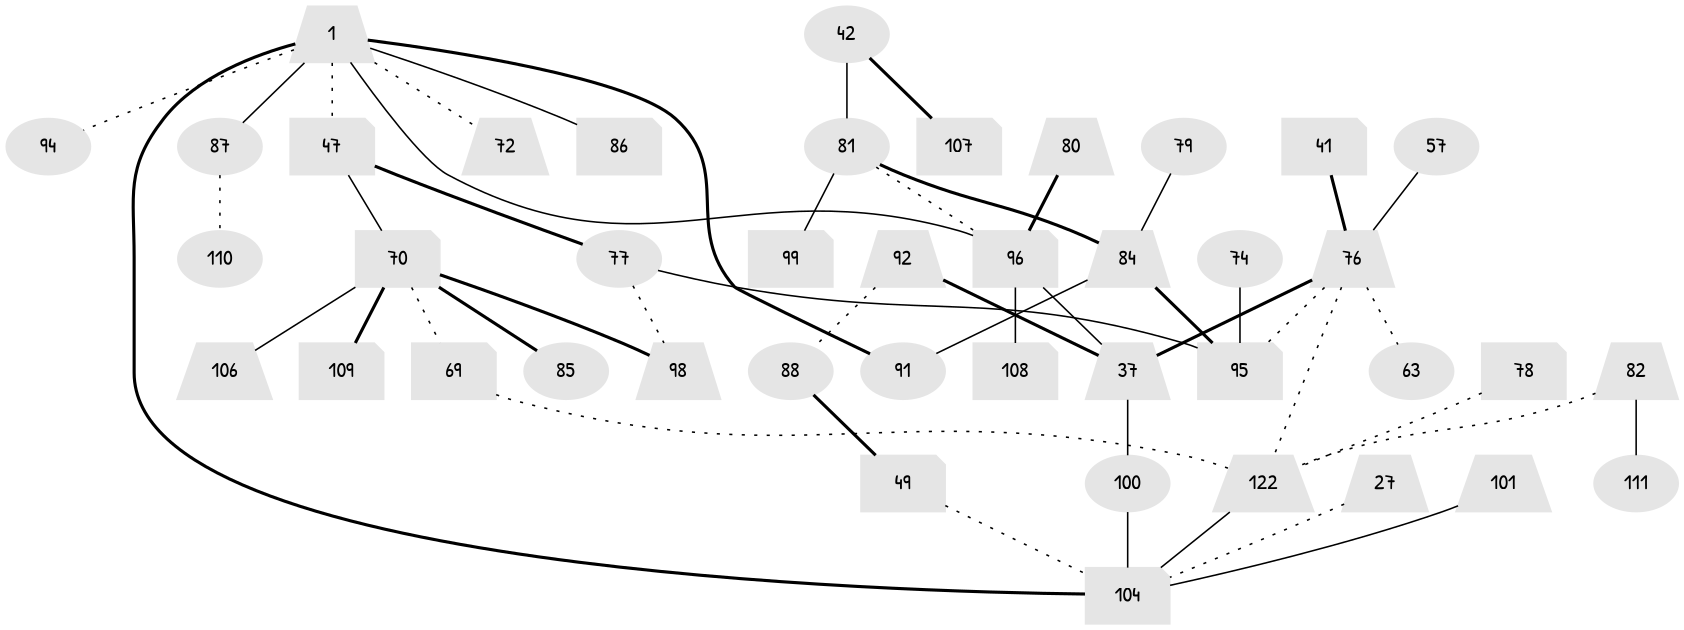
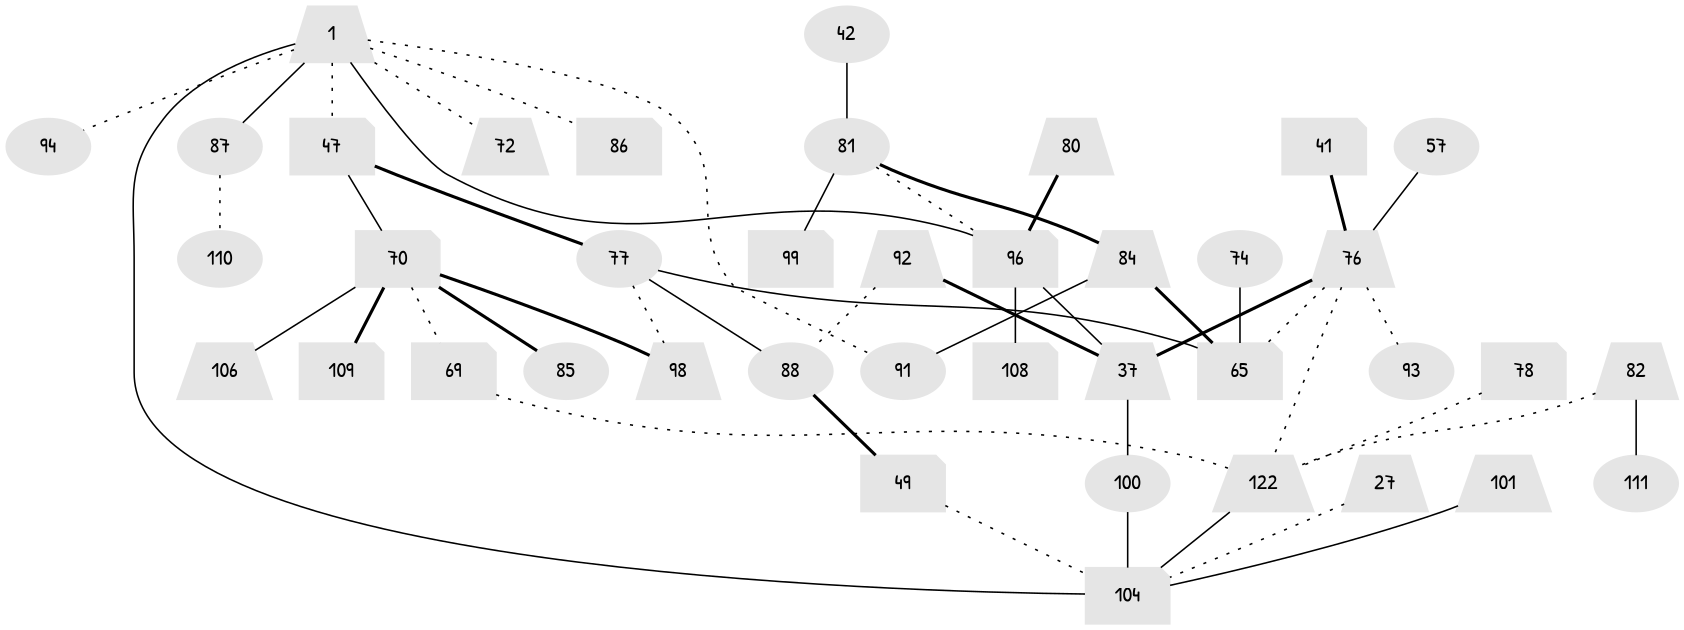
edge "1" -- "86": style solid -> dotted
edge "1" -- "91": style bold -> dotted
node "107": removed
node "79": removed
edge "77" -- "88": added
node "95": label "95" -> "65"
node "63": label "63" -> "93"
edge "1" -- "104": style bold -> solid
